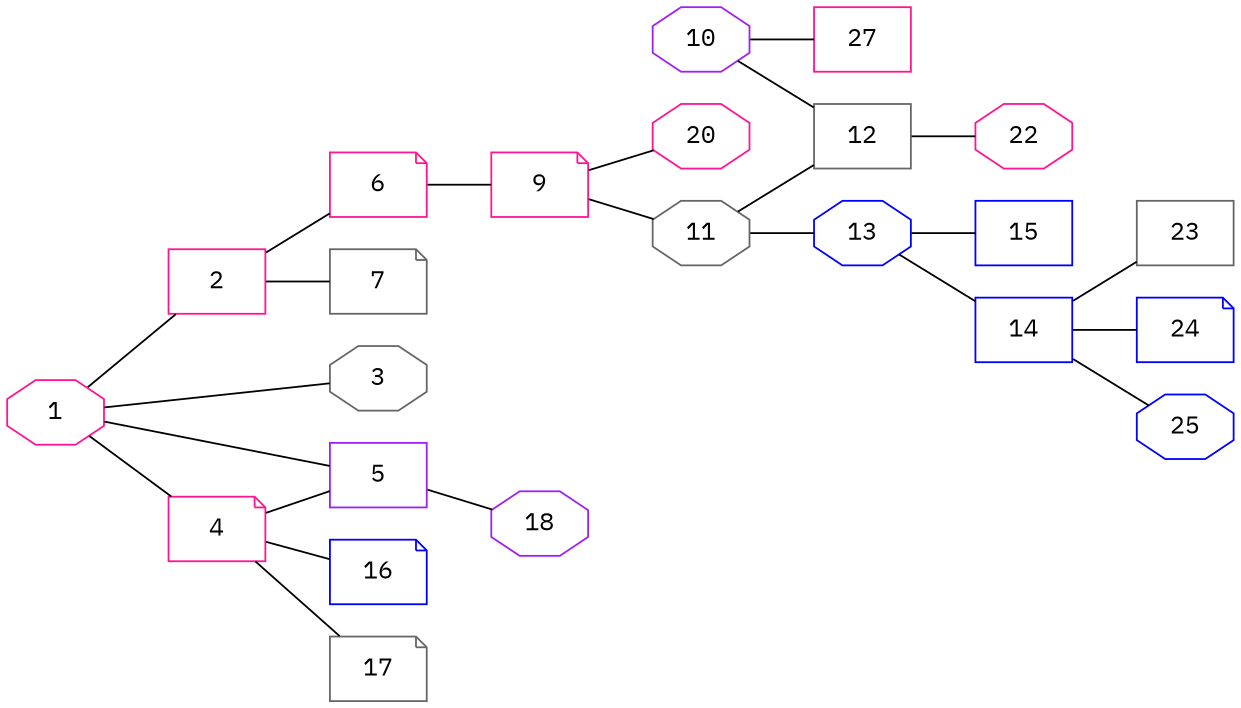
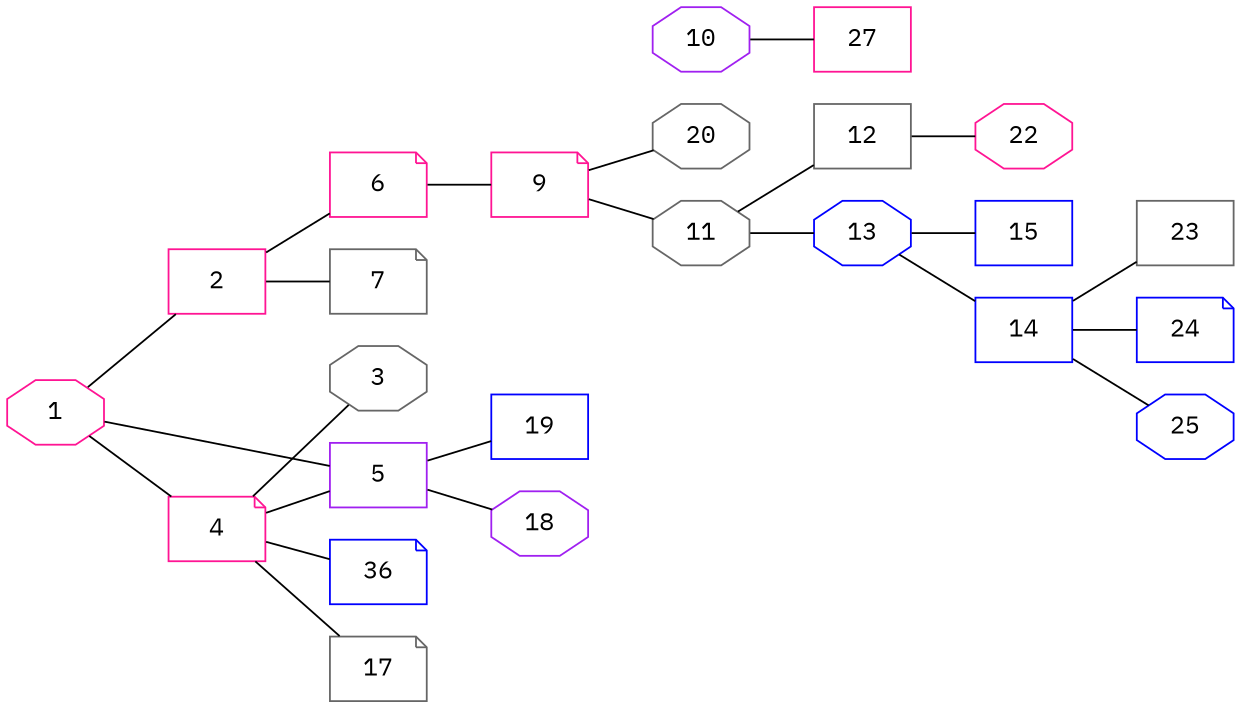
edge "10" -- "12": removed
node "20": color deeppink -> gray40
edge "3" -- "1": now "3" -- "4"
node "19": added
node "16": label "16" -> "36"
